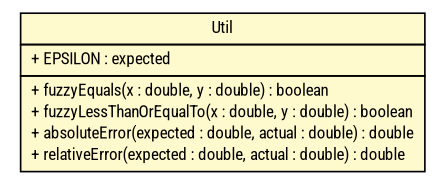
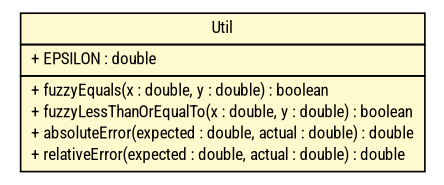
node "Util": text "+ EPSILON : expected" -> "+ EPSILON : double"
